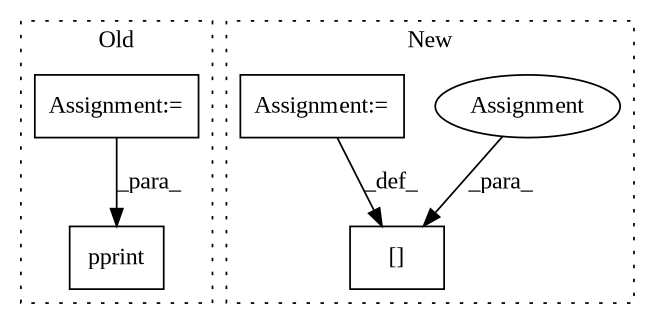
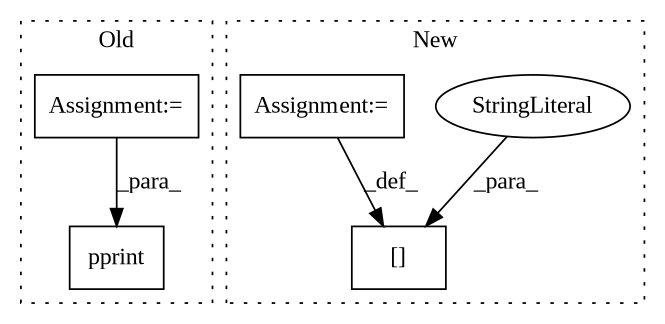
node "Assignment": label "Assignment" -> "StringLiteral"
